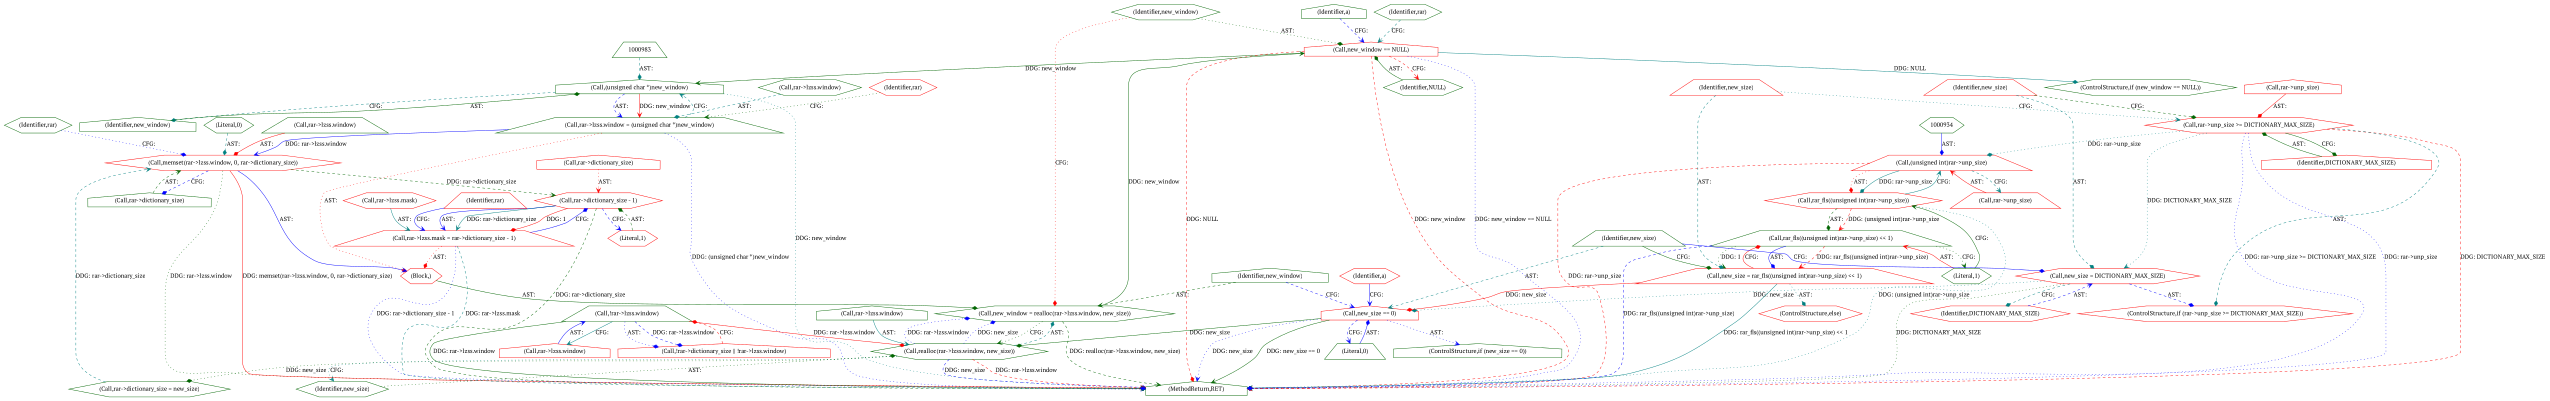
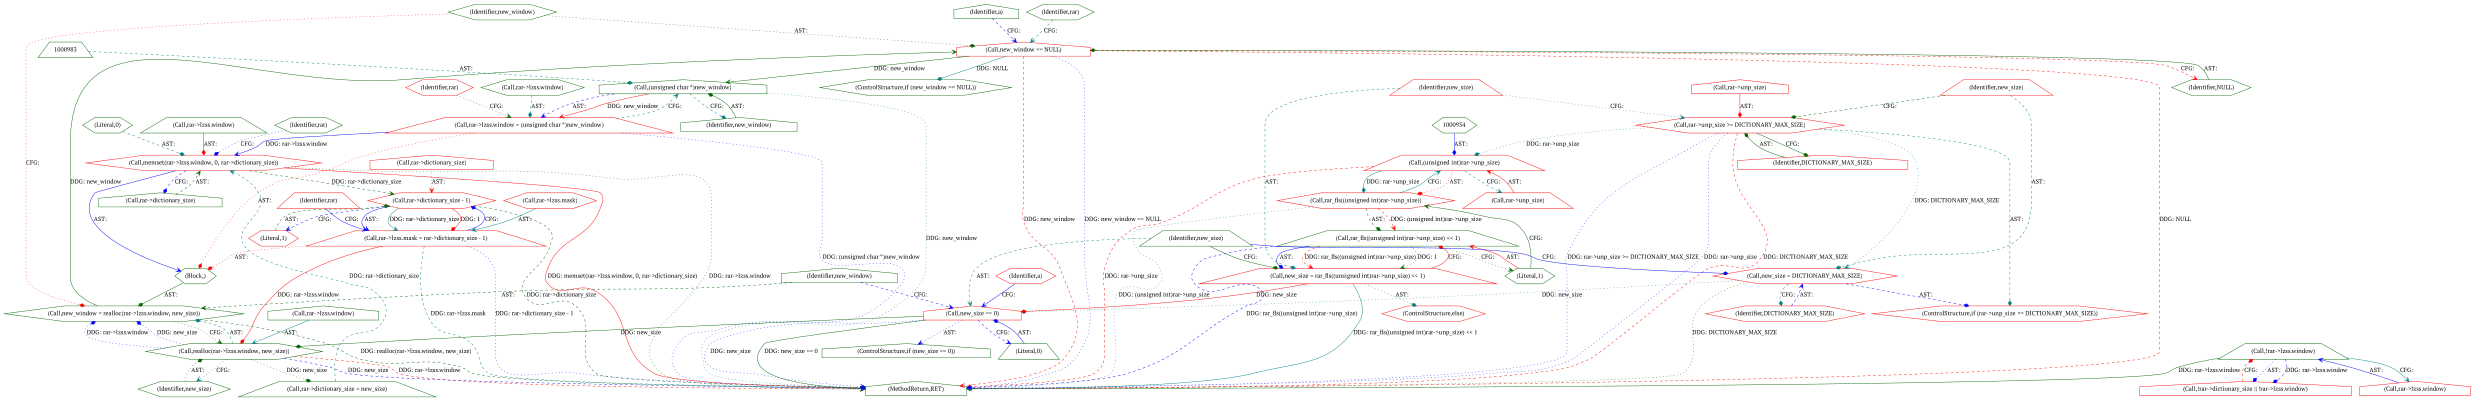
node "(Call,rar->lzss.window = (unsigned char *)new_window)": color darkgreen -> red
node "(Block,)": color red -> darkgreen
edge "(Call,!rar->lzss.window)" -> "(Call,realloc(rar->lzss.window, new_size))": now "(Call,rar->lzss.mask = rar->dictionary_size - 1)" -> "(Call,realloc(rar->lzss.window, new_size))"
node "(Call,rar->dictionary_size = new_size)": shape hexagon -> trapezium
